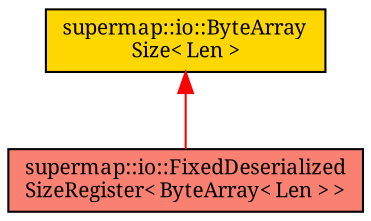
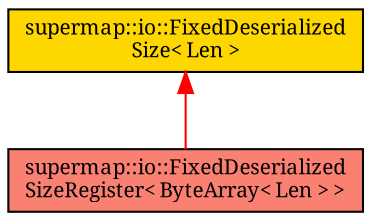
node "supermap::io::ByteArray Size< Len >": label "supermap::io::ByteArray Size< Len >" -> "supermap::io::FixedDeserialized Size< Len >"
